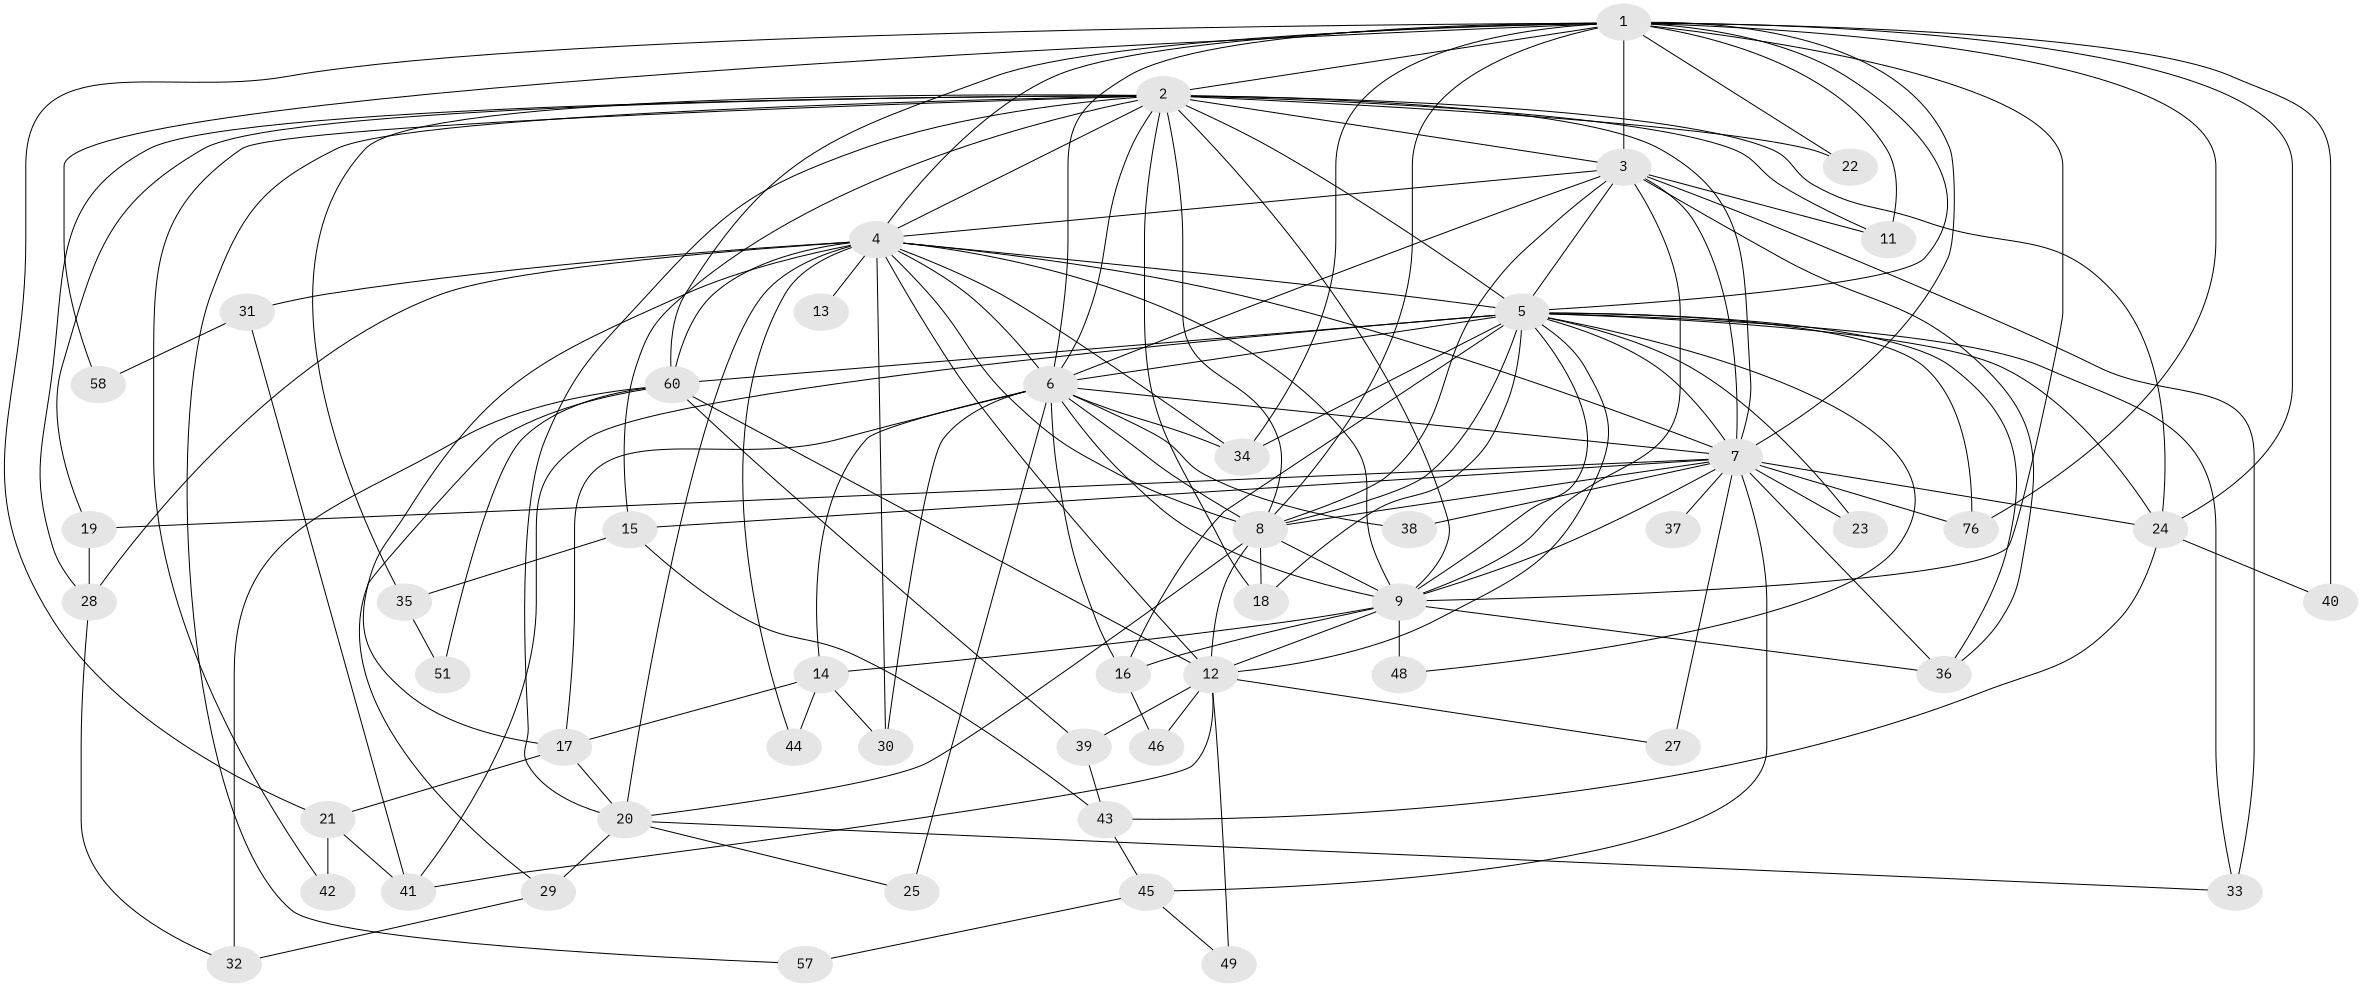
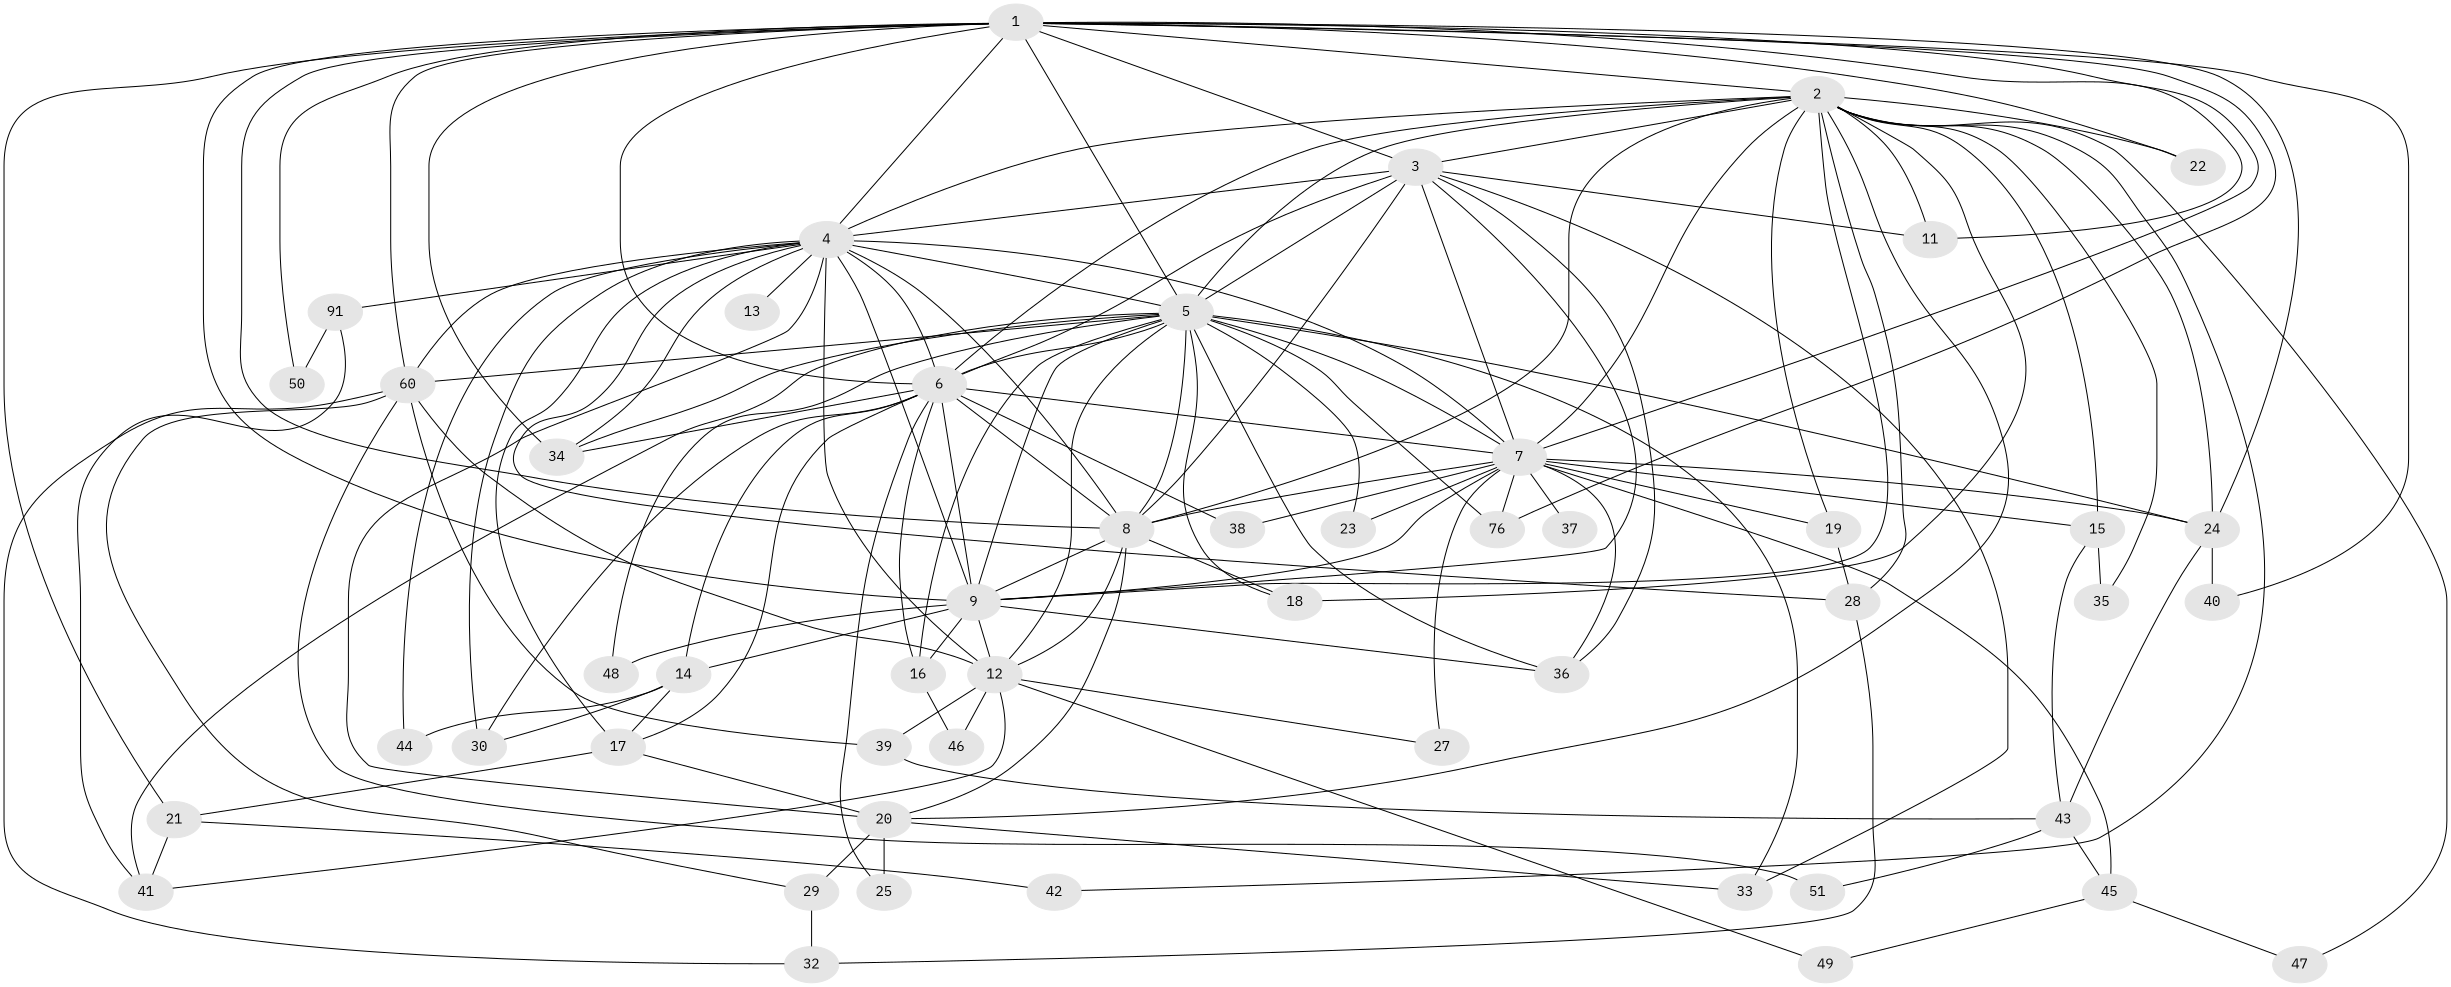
node "31": label "31" -> "91"
node "58": label "58" -> "50"
edge "35" -- "51": now "43" -- "51"
node "57": label "57" -> "47"
